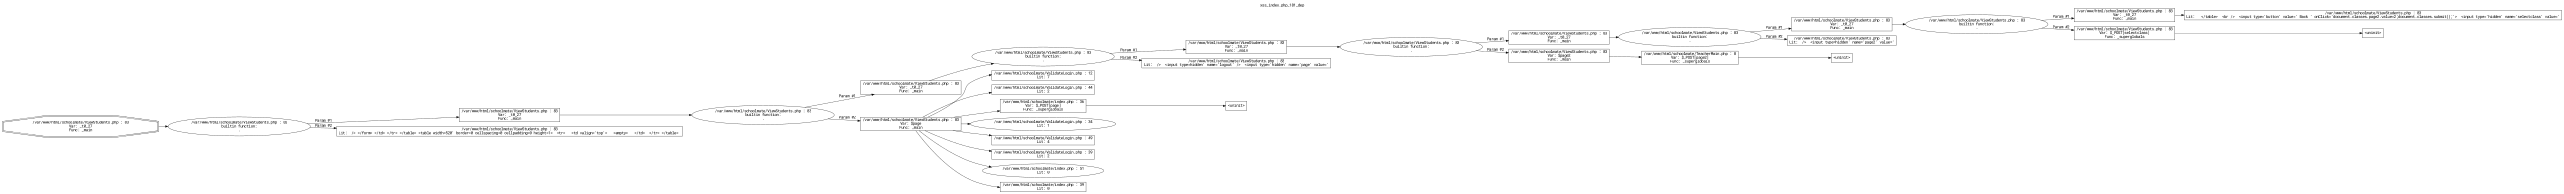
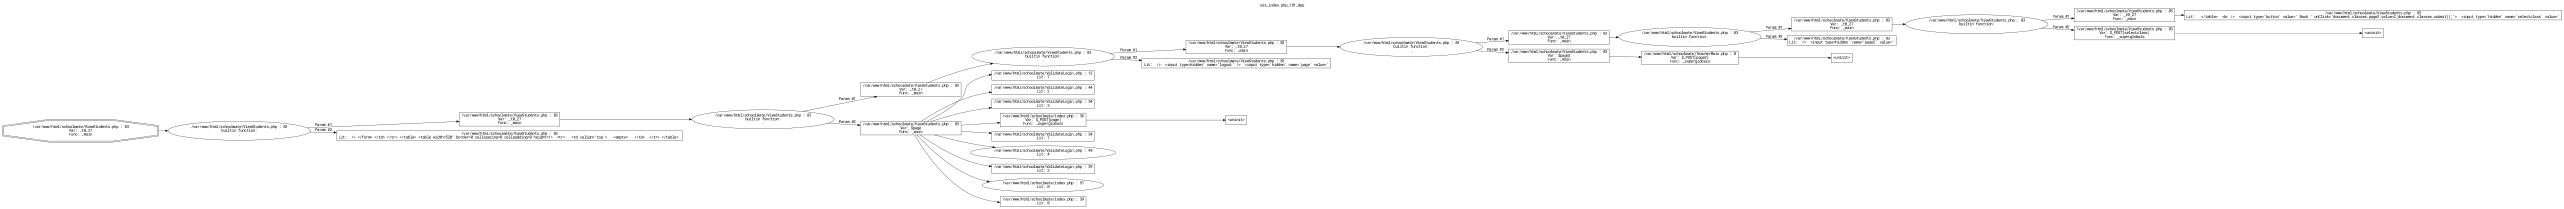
node "/var/www/html/schoolmate/ValidateLogin.php : 54 Lit: 5": added
node "/var/www/html/schoolmate/ValidateLogin.php : 34 Lit: 1": shape ellipse -> box
node "/var/www/html/schoolmate/ValidateLogin.php : 49 Lit: 4": shape box -> ellipse
